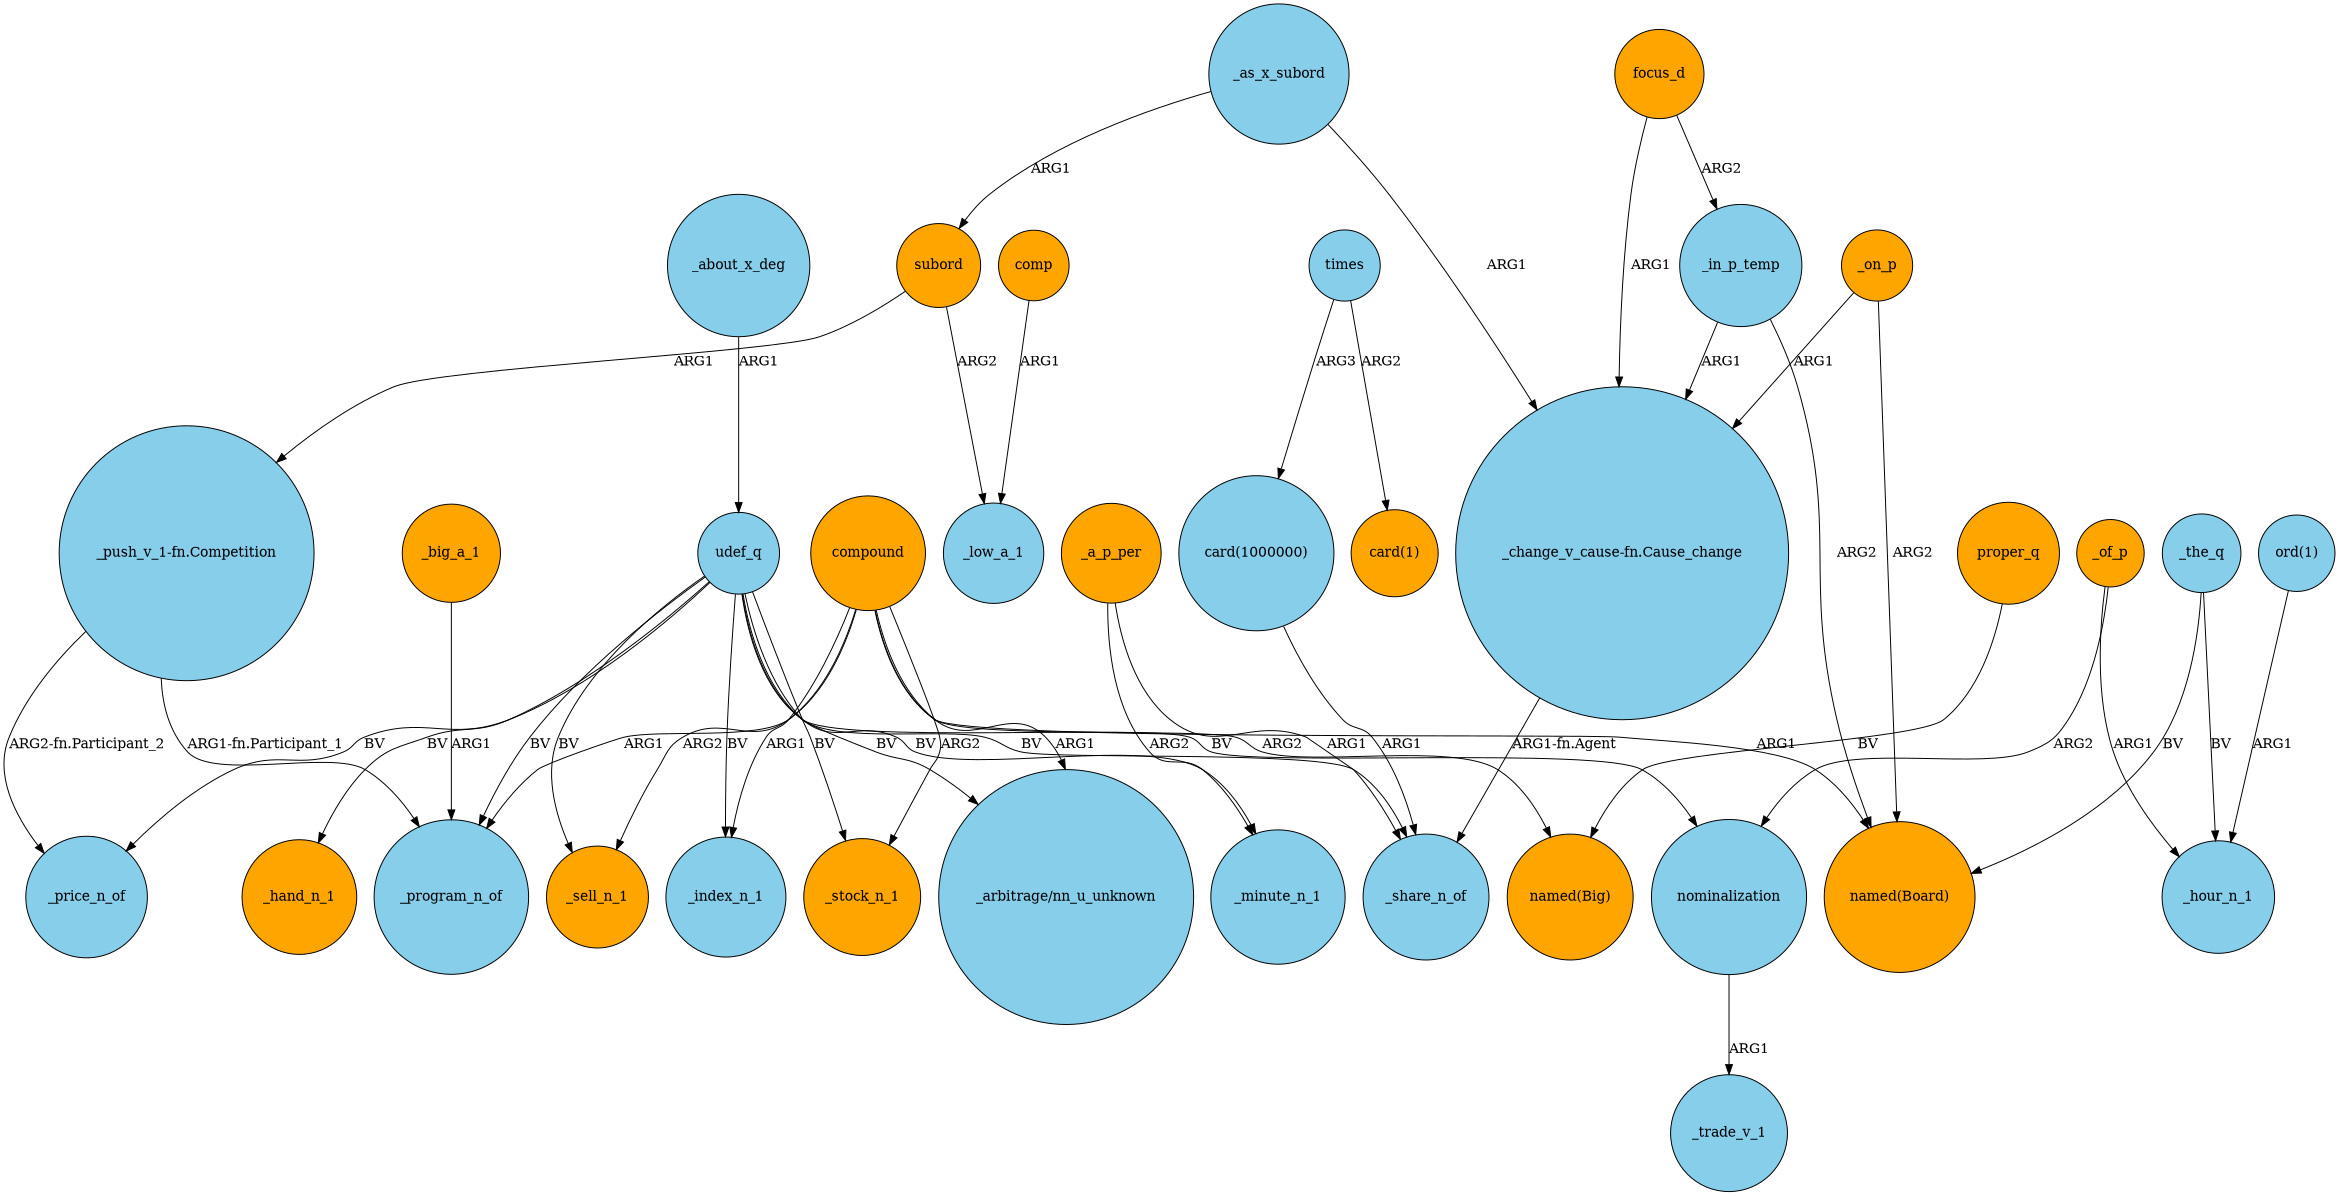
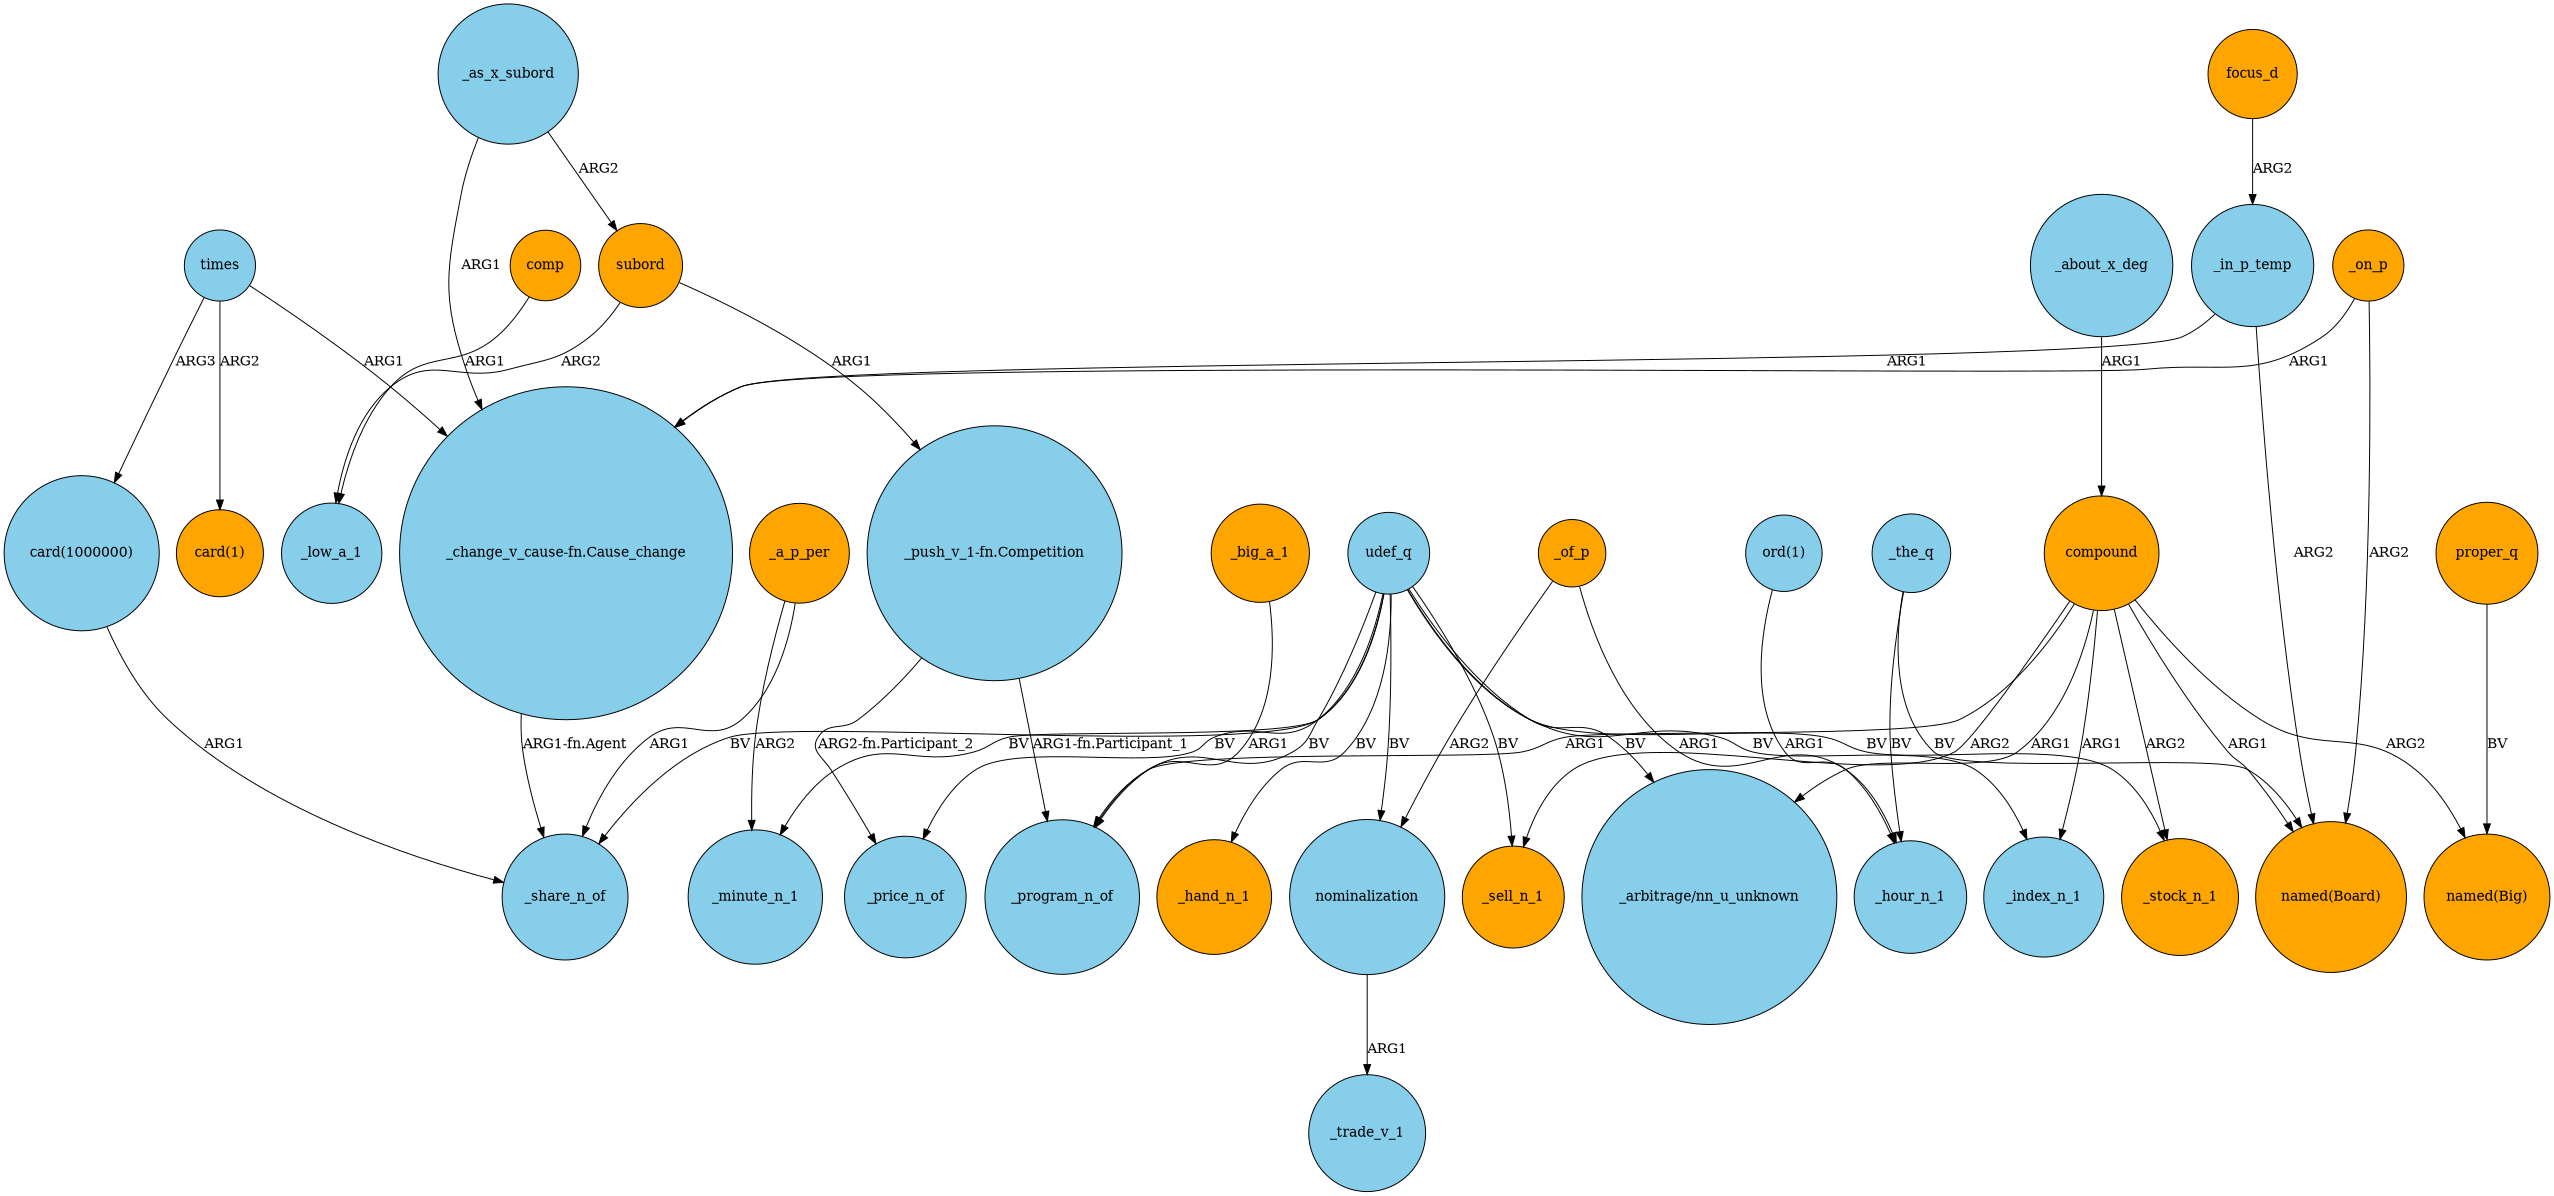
edge "_as_x_subord" -> "subord": label "ARG1" -> "ARG2"
edge "focus_d" -> "_change_v_cause-fn.Cause_change": now "times" -> "_change_v_cause-fn.Cause_change"
edge "_about_x_deg" -> "udef_q": now "_about_x_deg" -> "compound"
